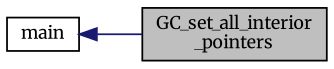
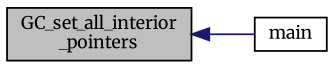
edge "GC_set_all_interior _pointers" -> "main": reversed
